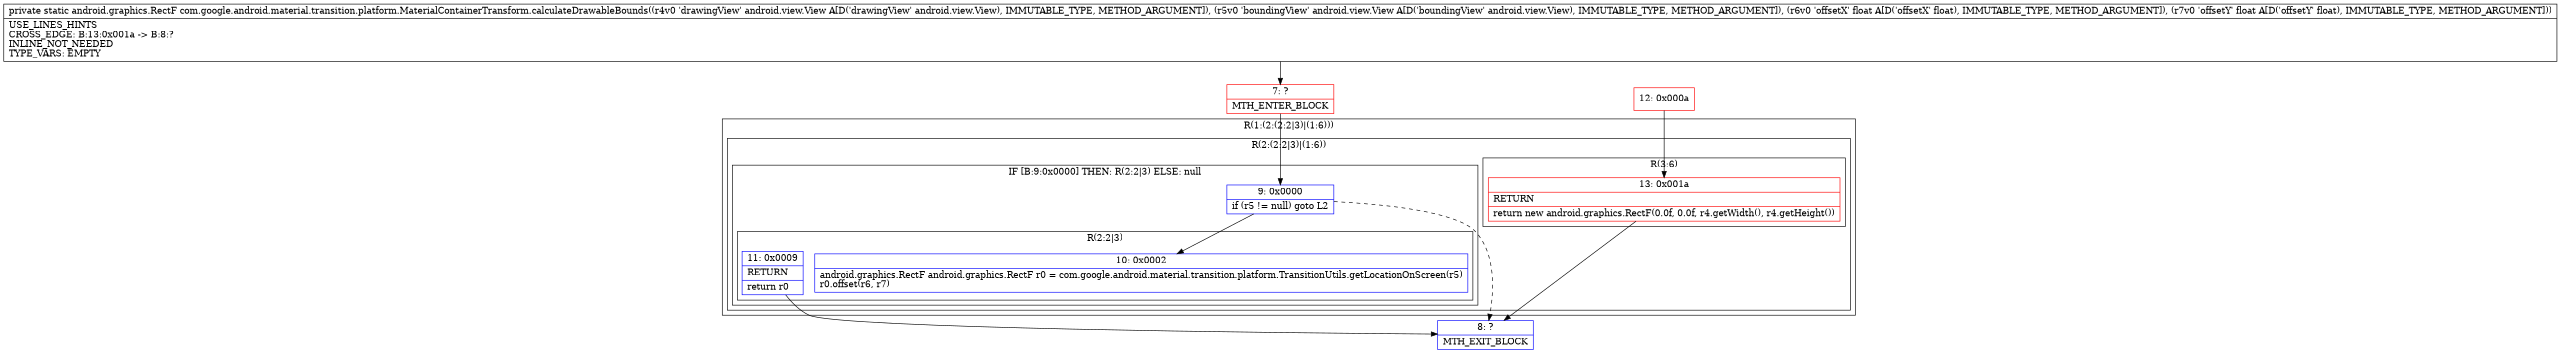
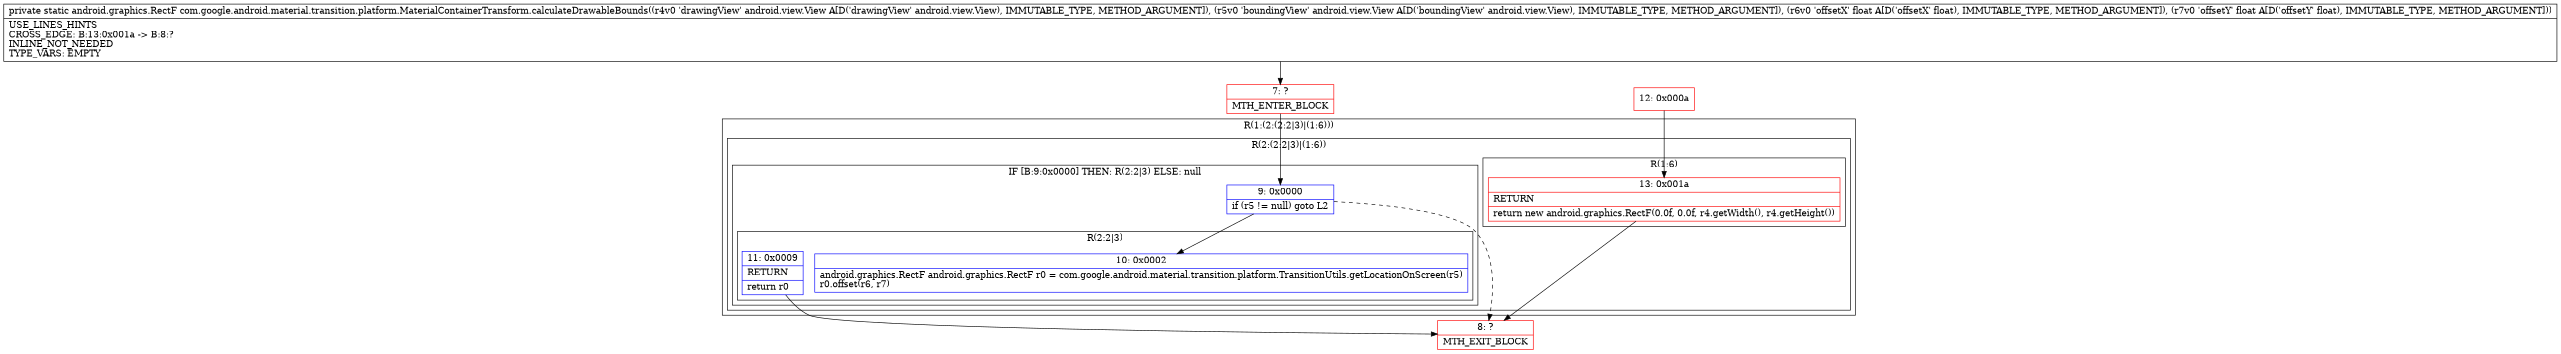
cluster "R(3:6)": label "R(3:6)" -> "R(1:6)"
node "8: ?": color blue -> red
